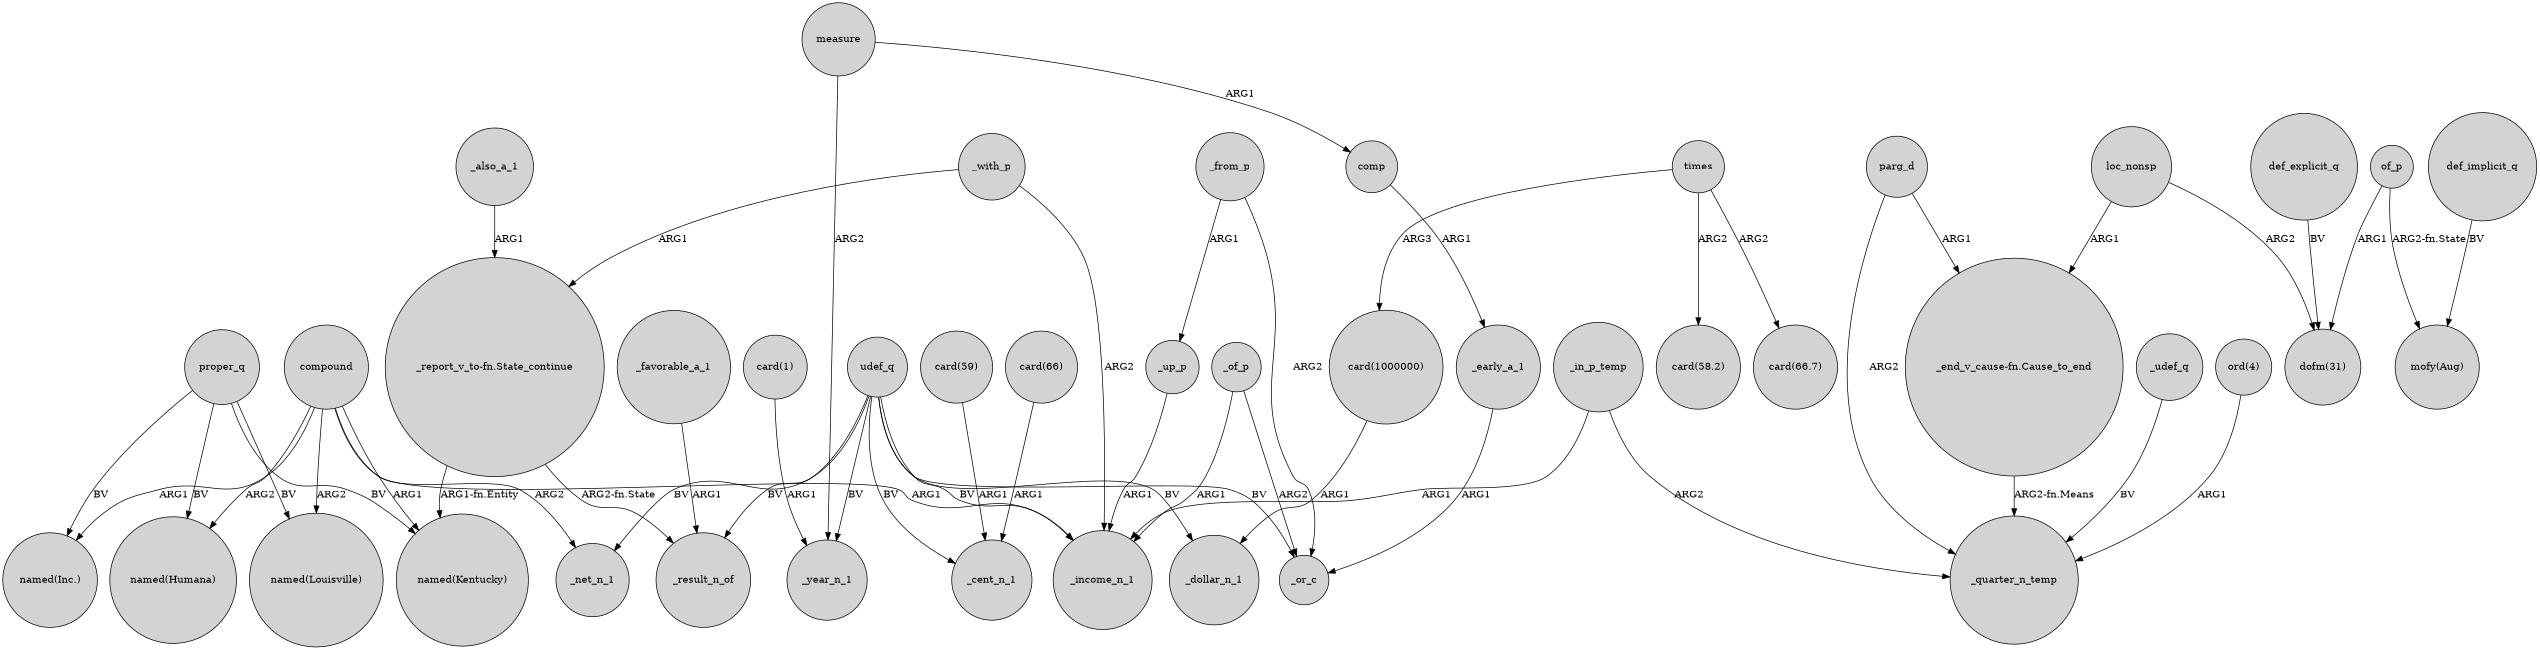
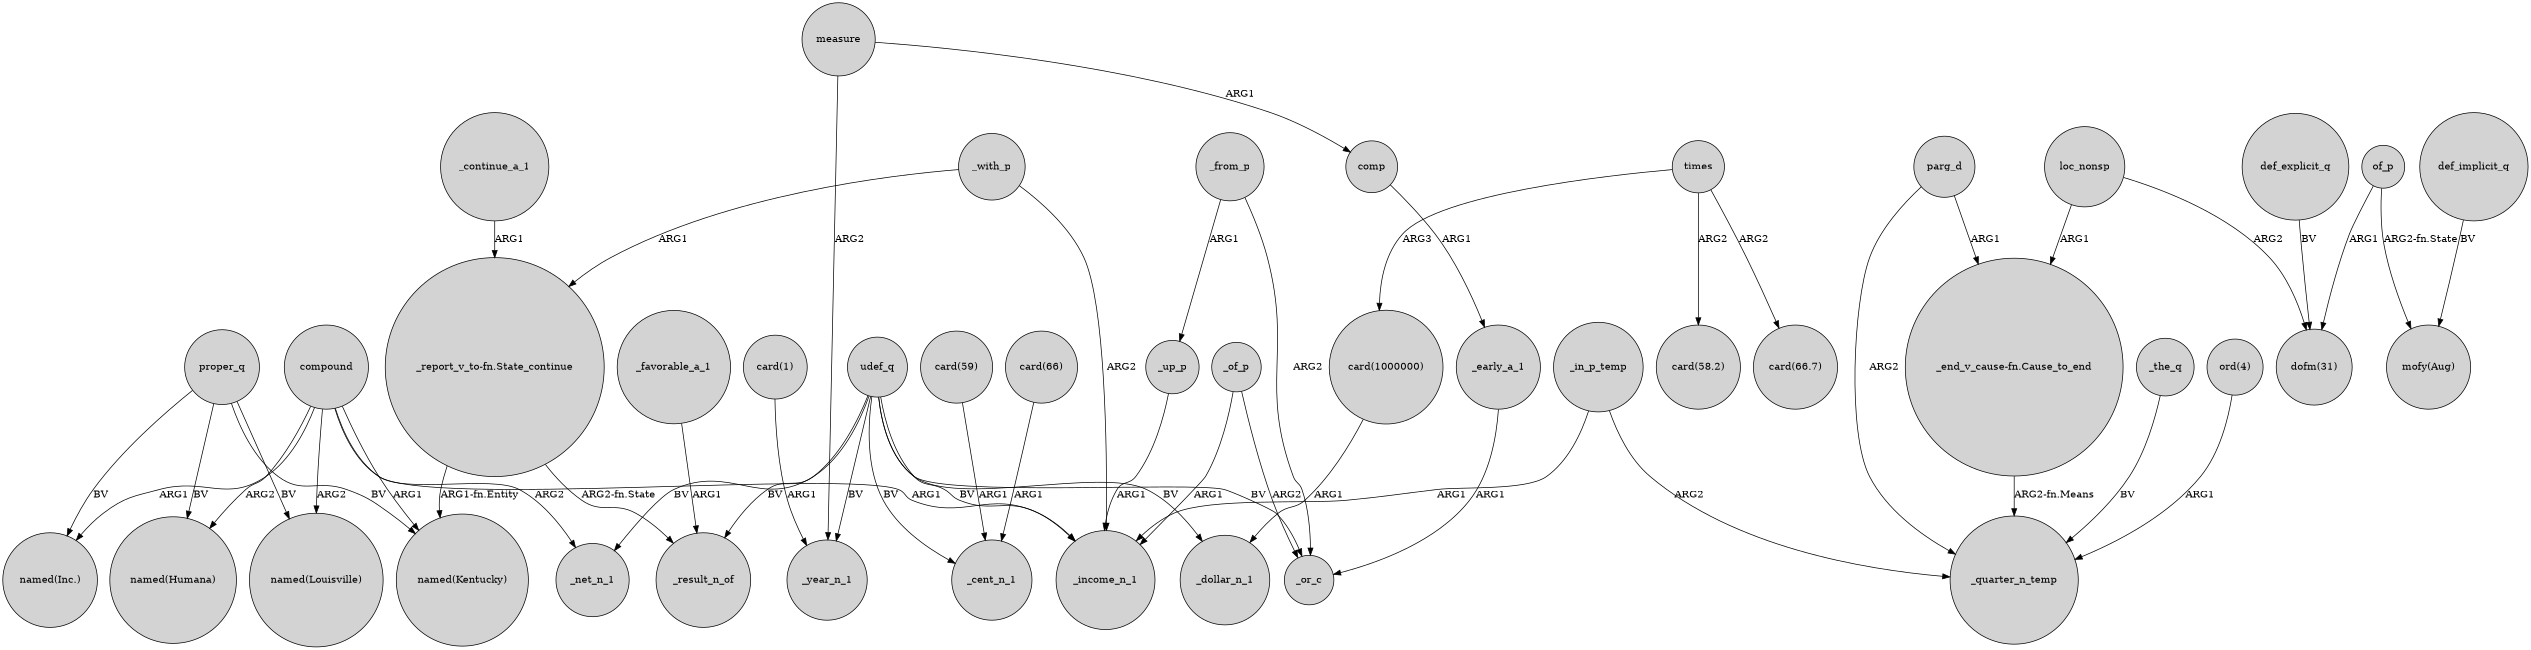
node "_also_a_1": label "_also_a_1" -> "_continue_a_1"
node "_udef_q": label "_udef_q" -> "_the_q"
